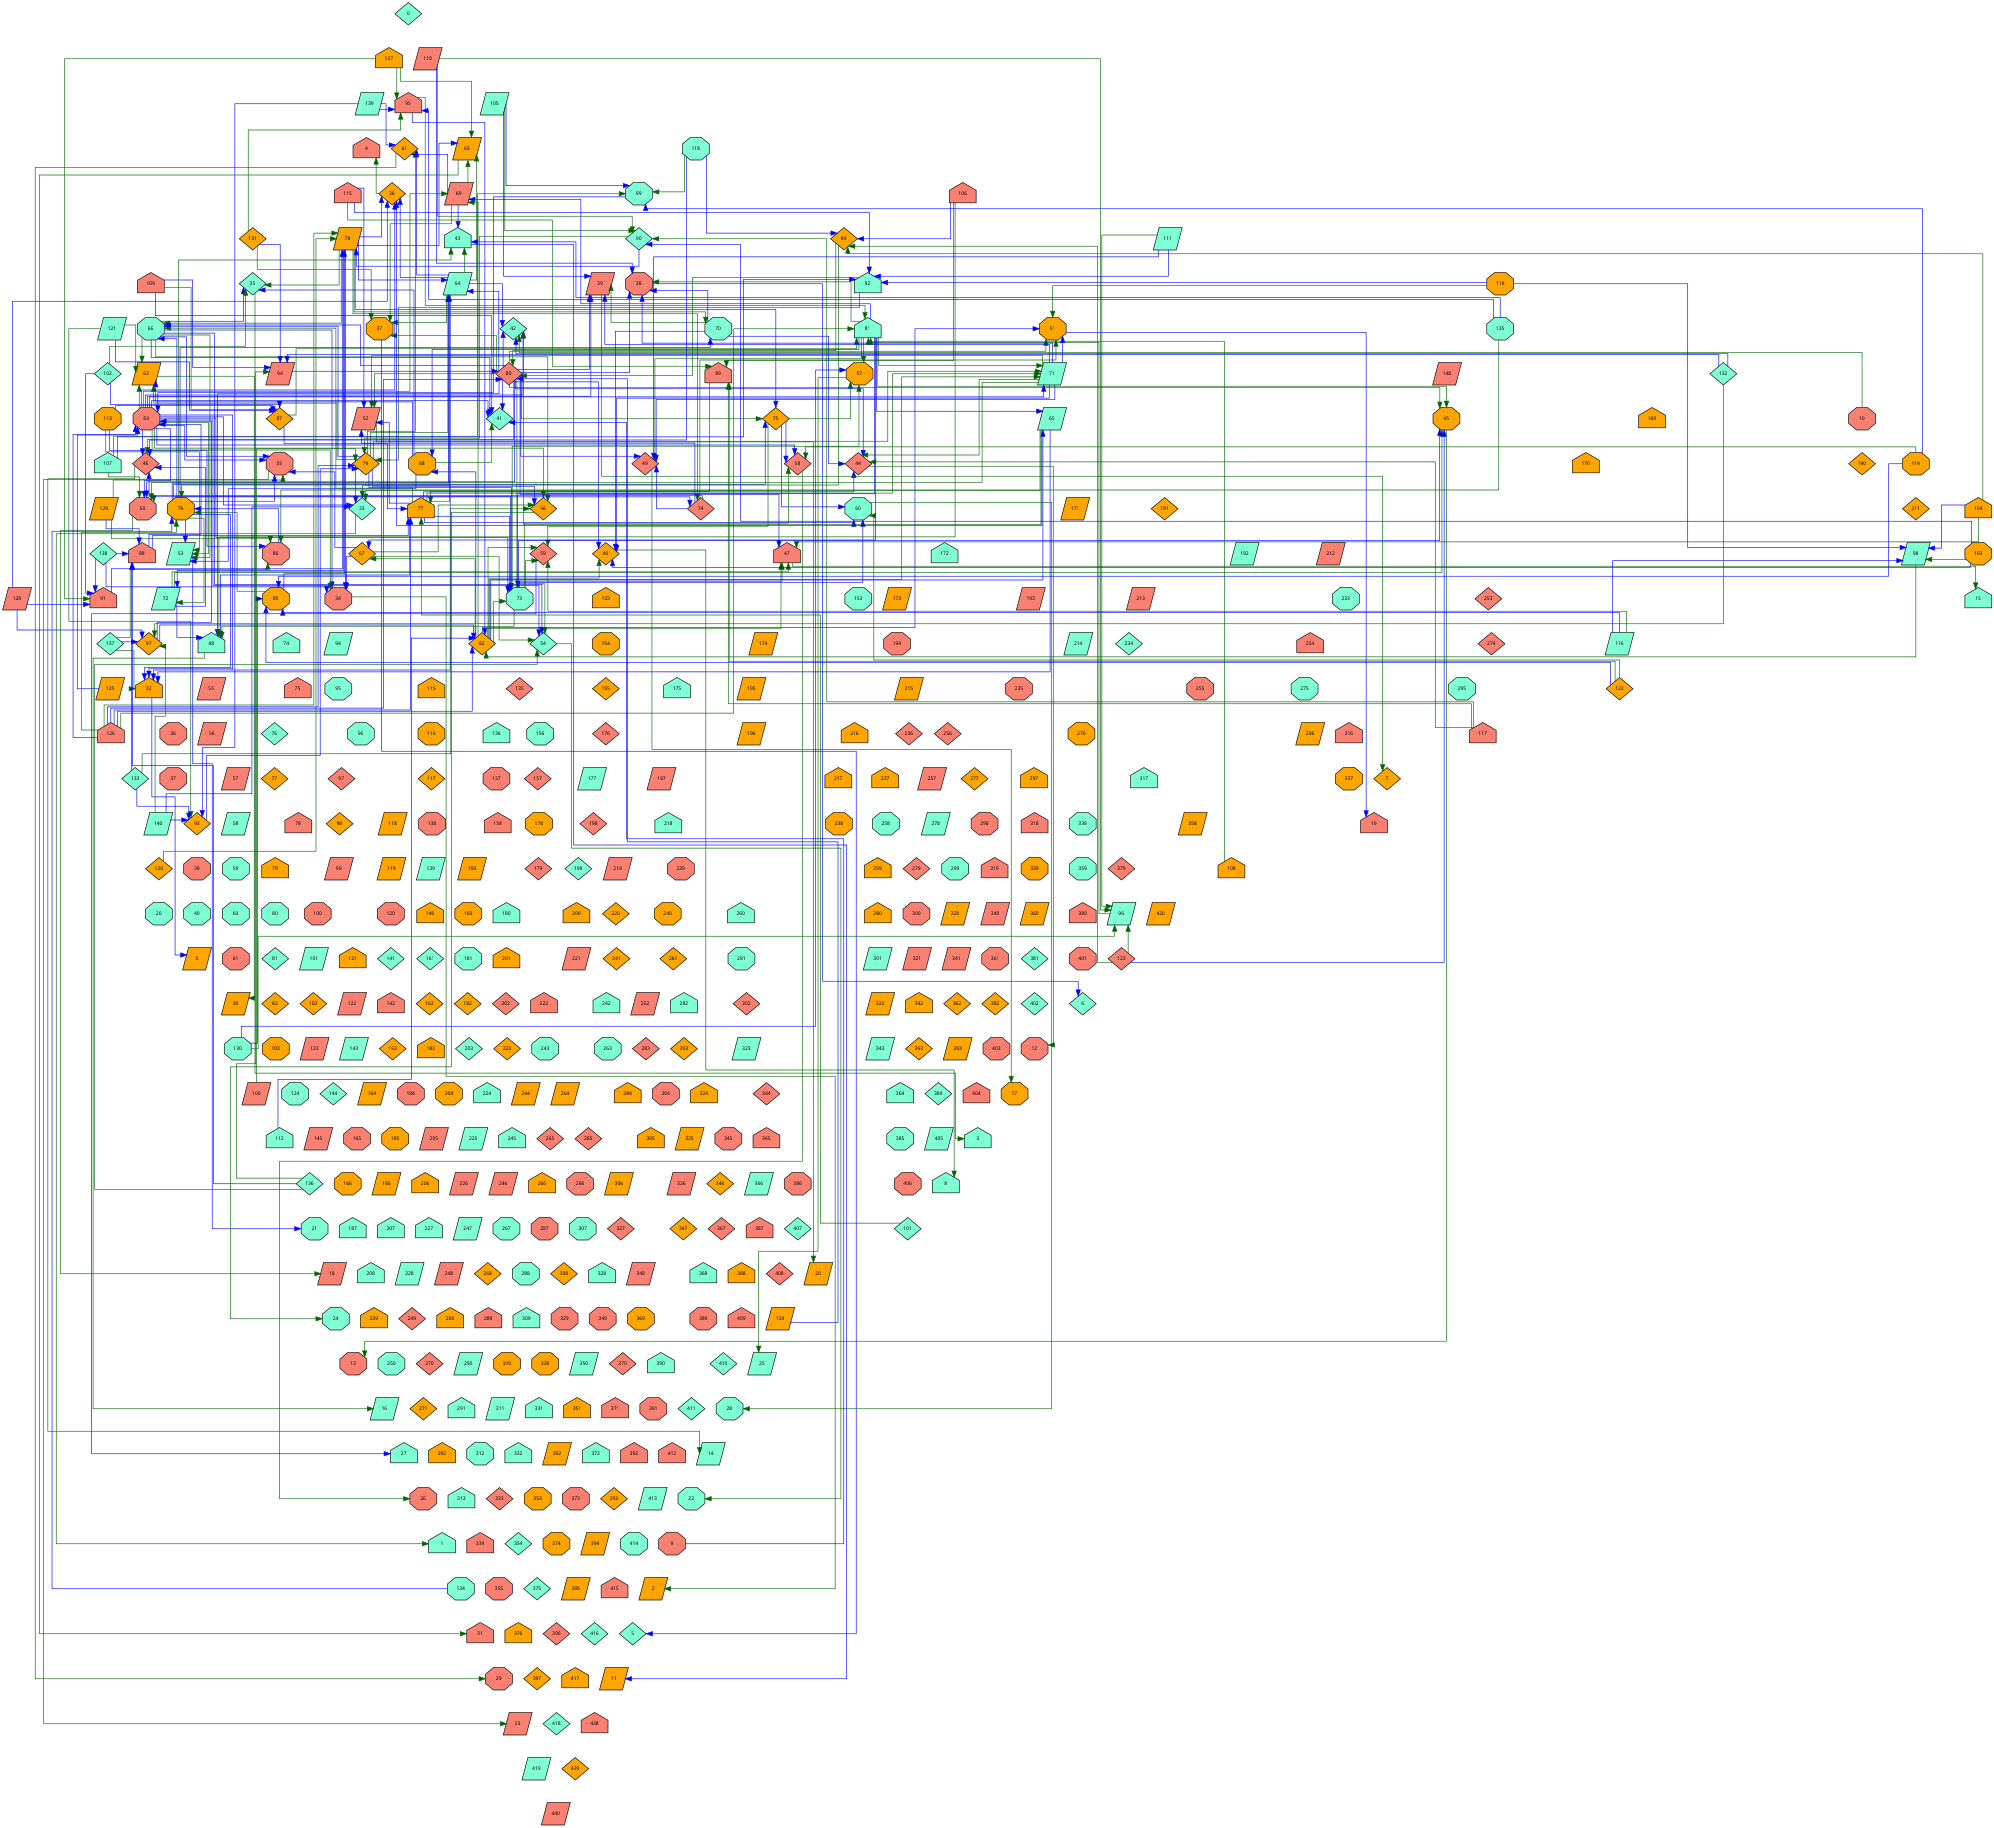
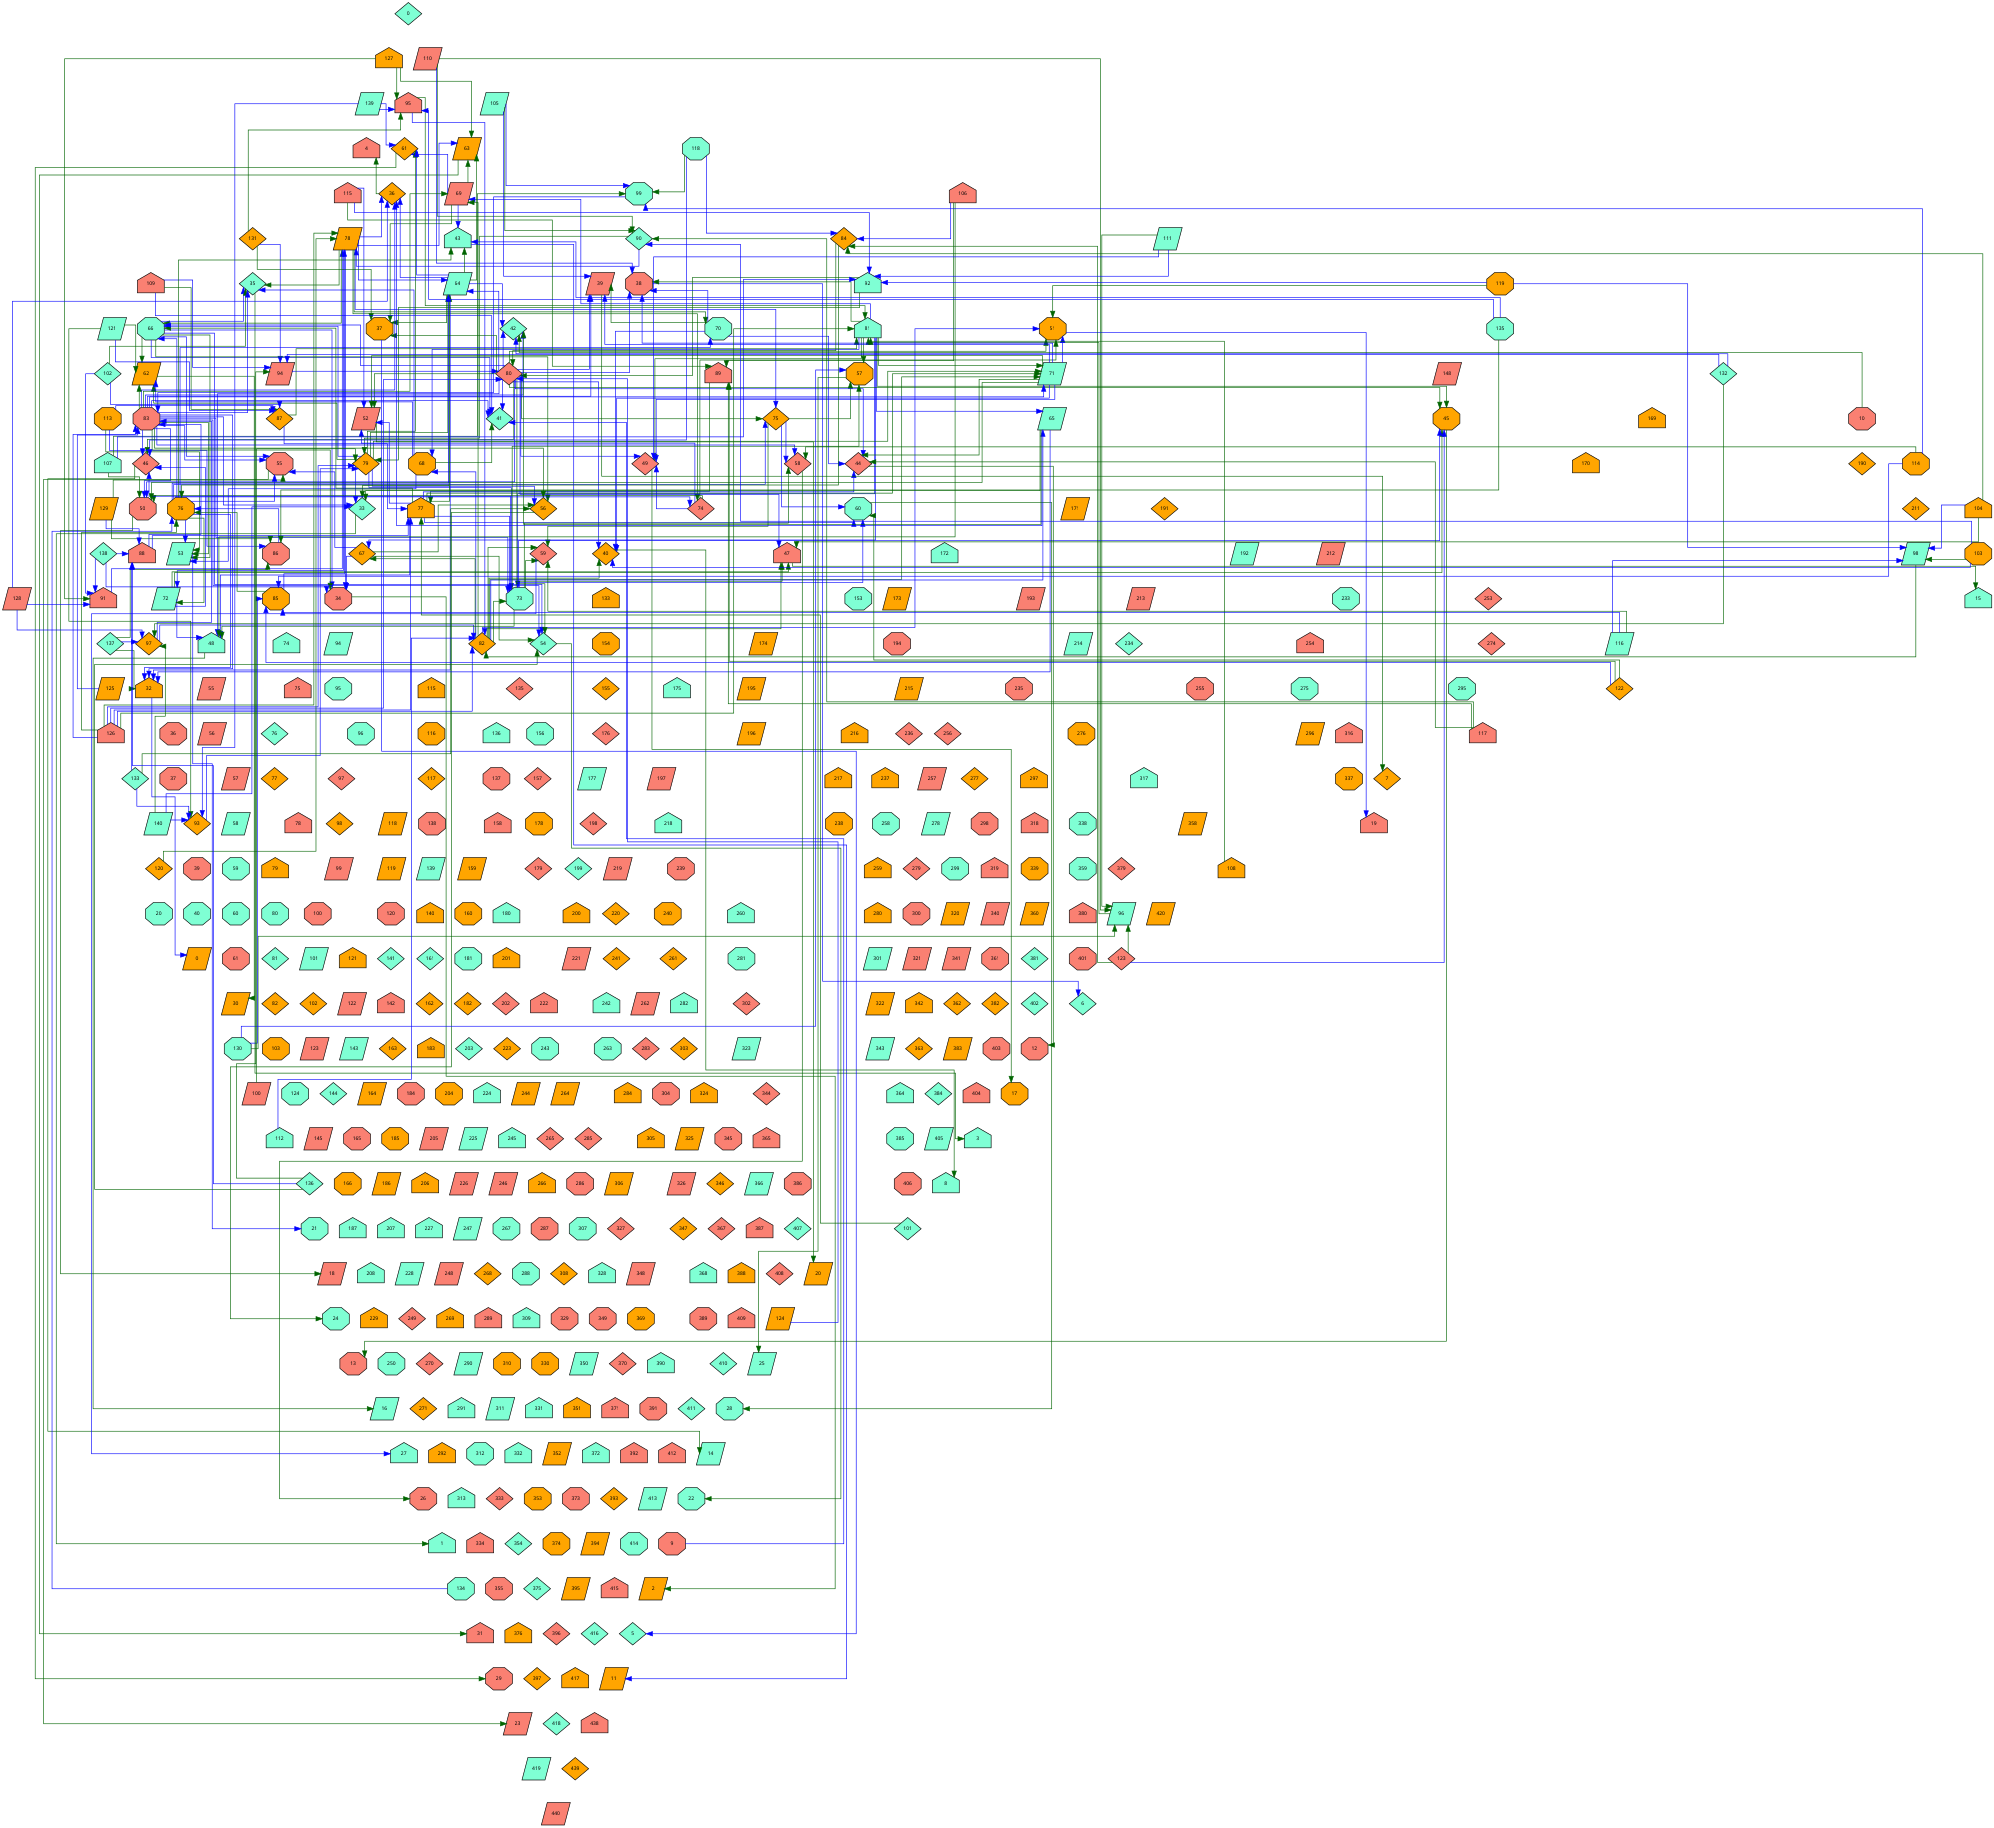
edge "83" -> "35": added
